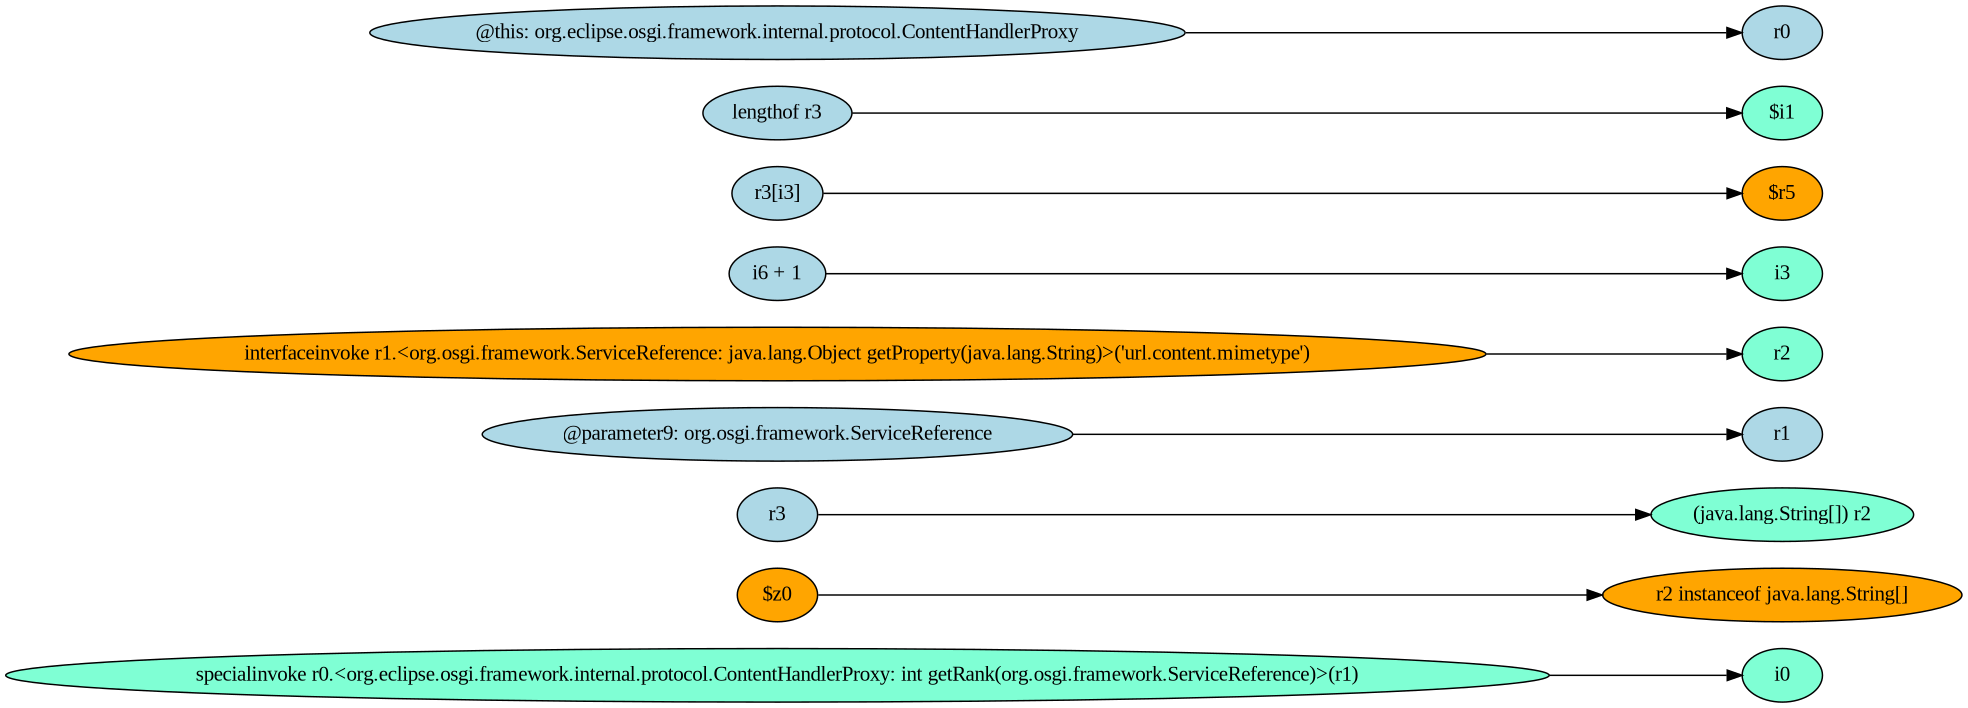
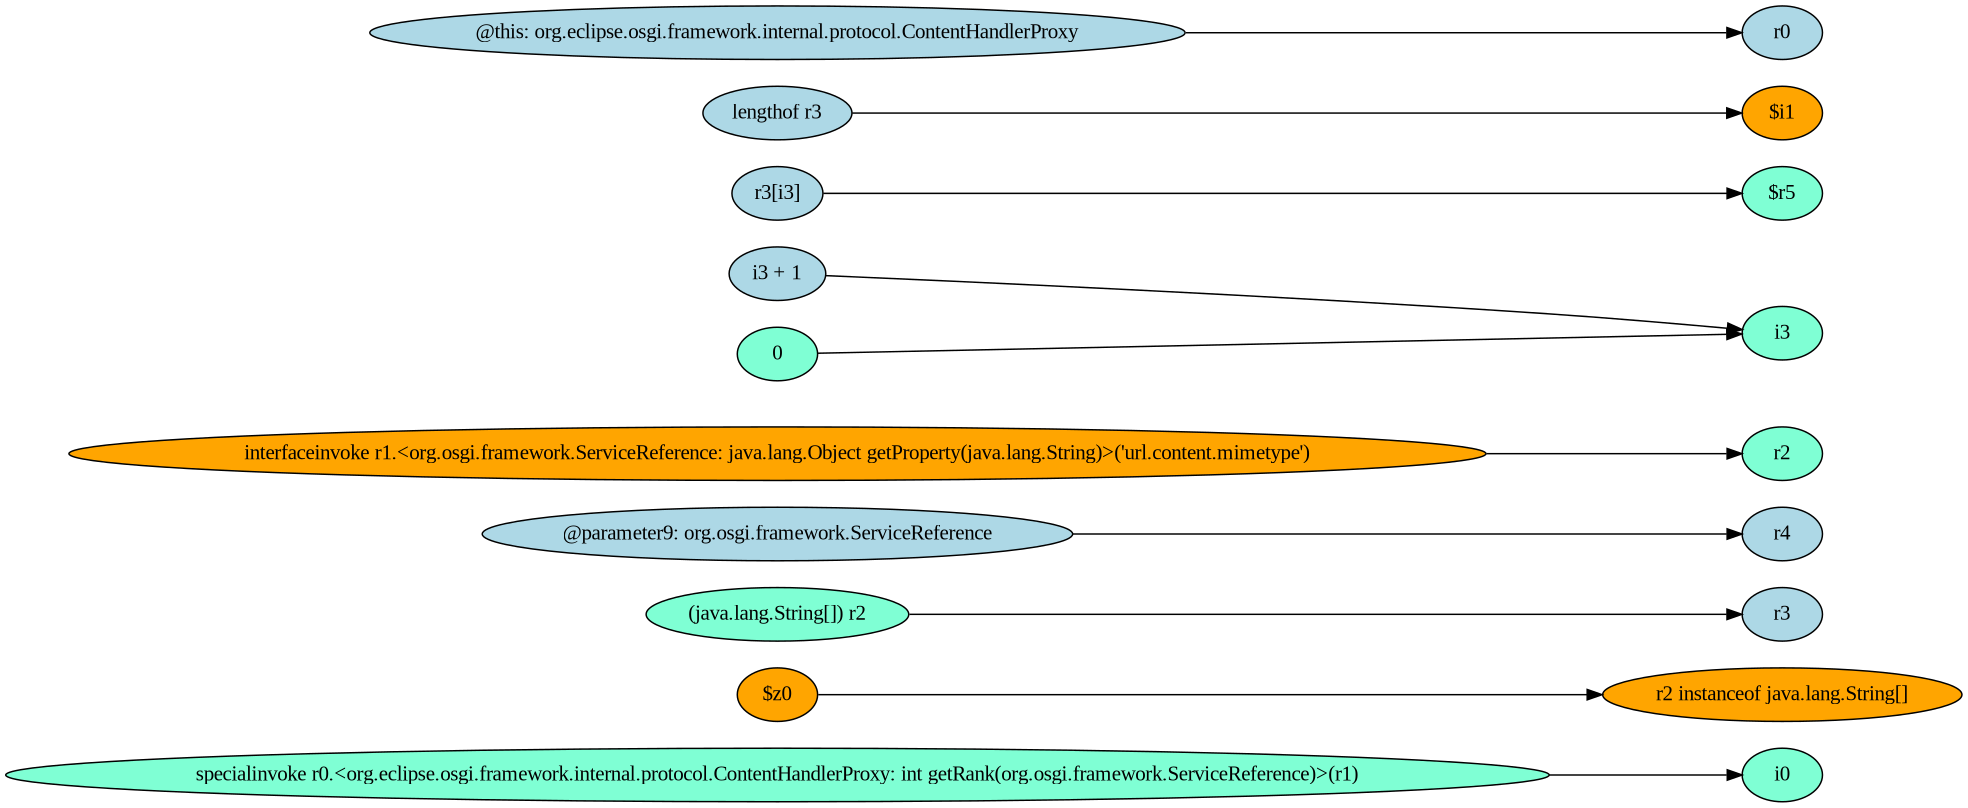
node "$i1": fillcolor aquamarine -> orange
node "$r5": fillcolor orange -> aquamarine
node "i6 + 1": label "i6 + 1" -> "i3 + 1"
node "0": added
node "r1": label "r1" -> "r4"
edge "r3" -> "(java.lang.String[]) r2": reversed
